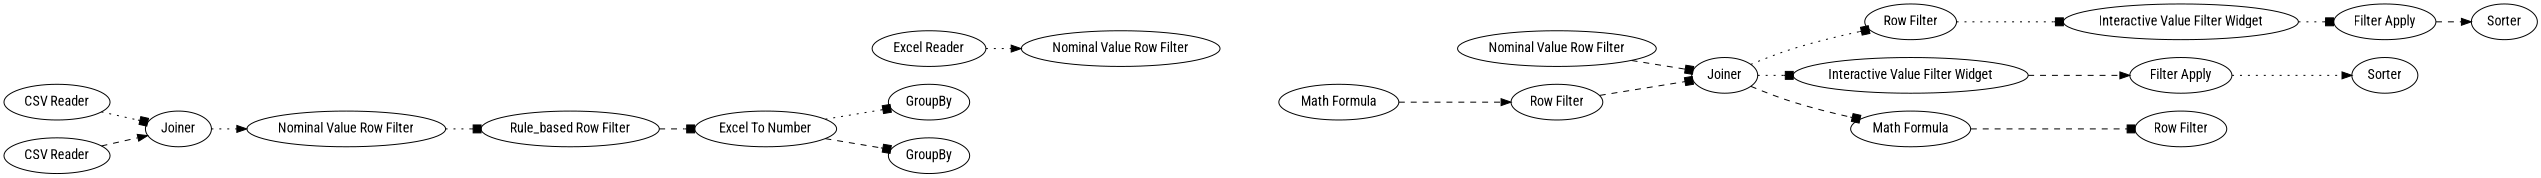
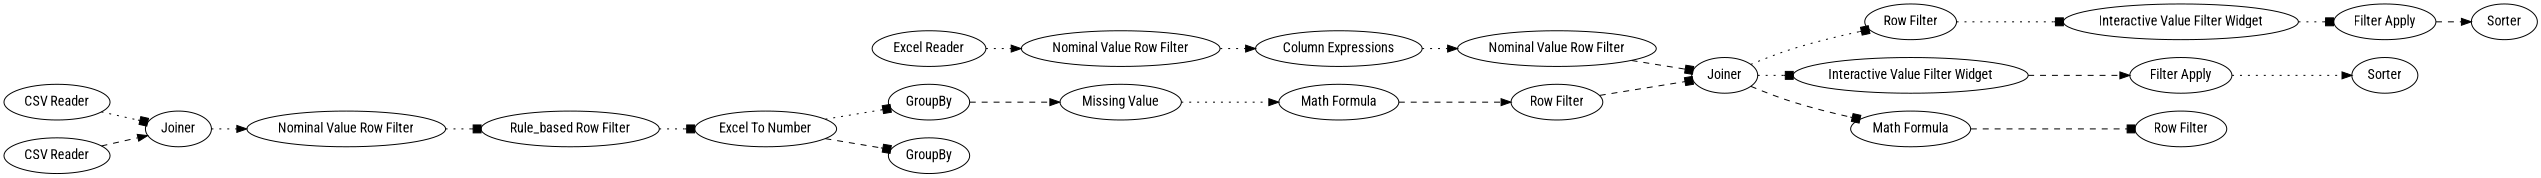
node "Column Expressions": added
node "Missing Value": added
edge "Rule_based Row Filter" -> "Excel To Number": style dashed -> dotted
